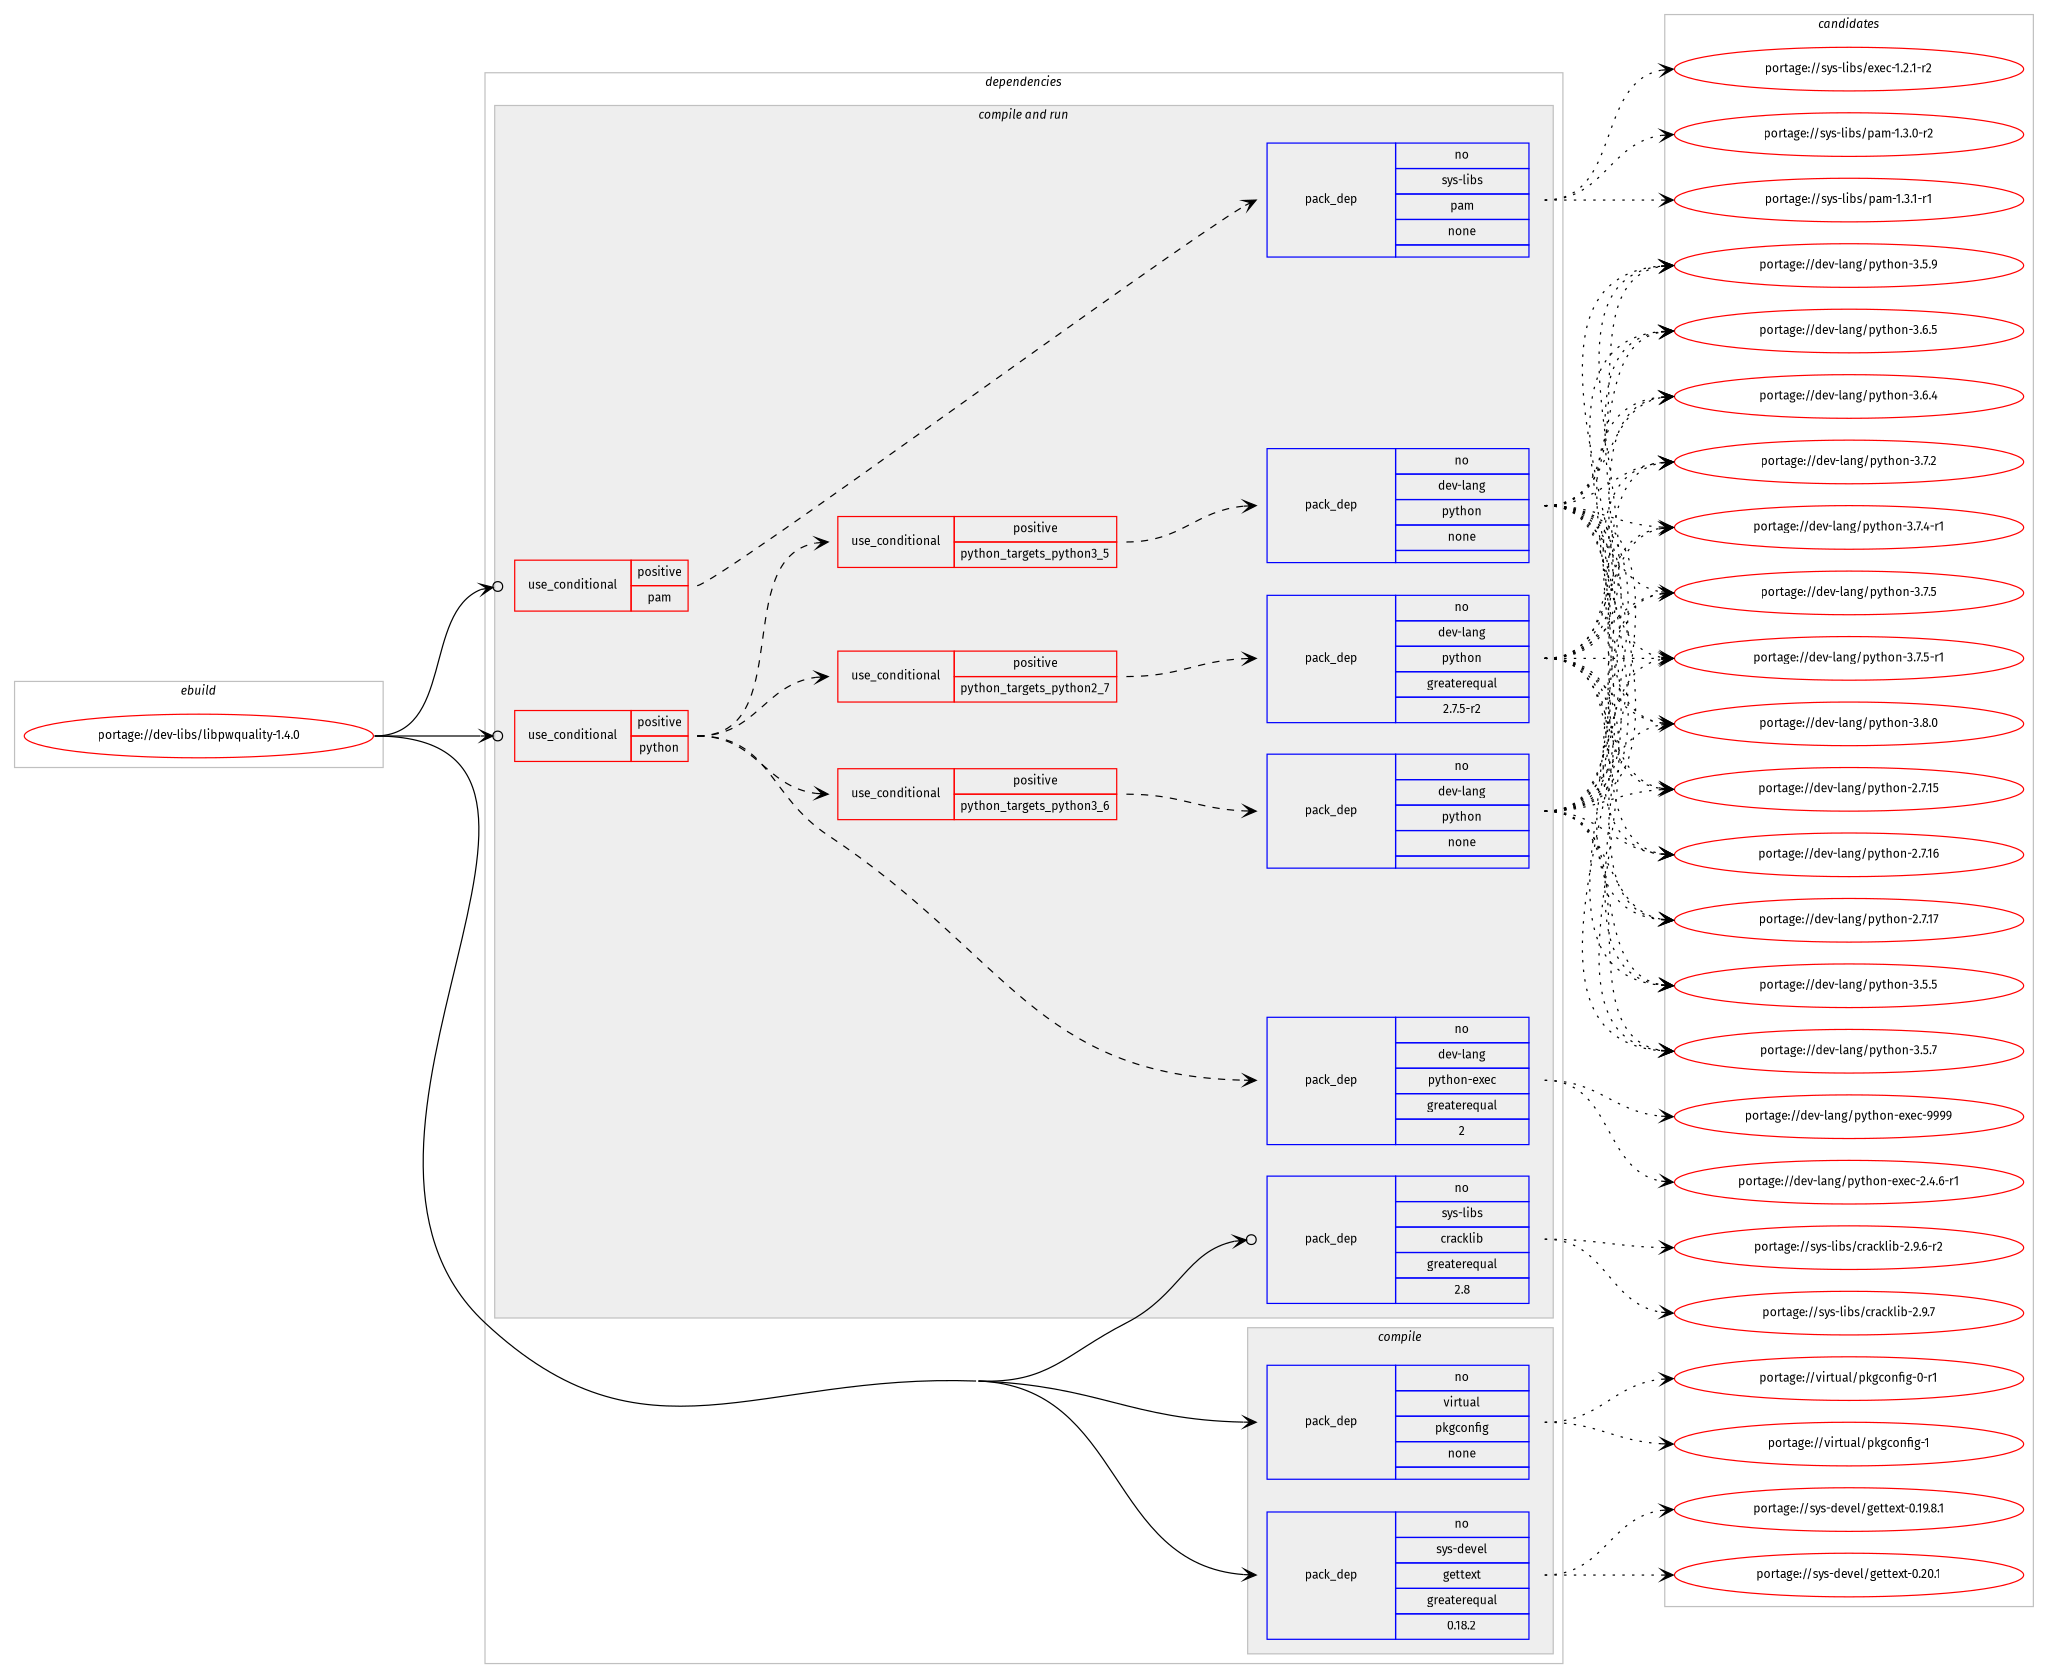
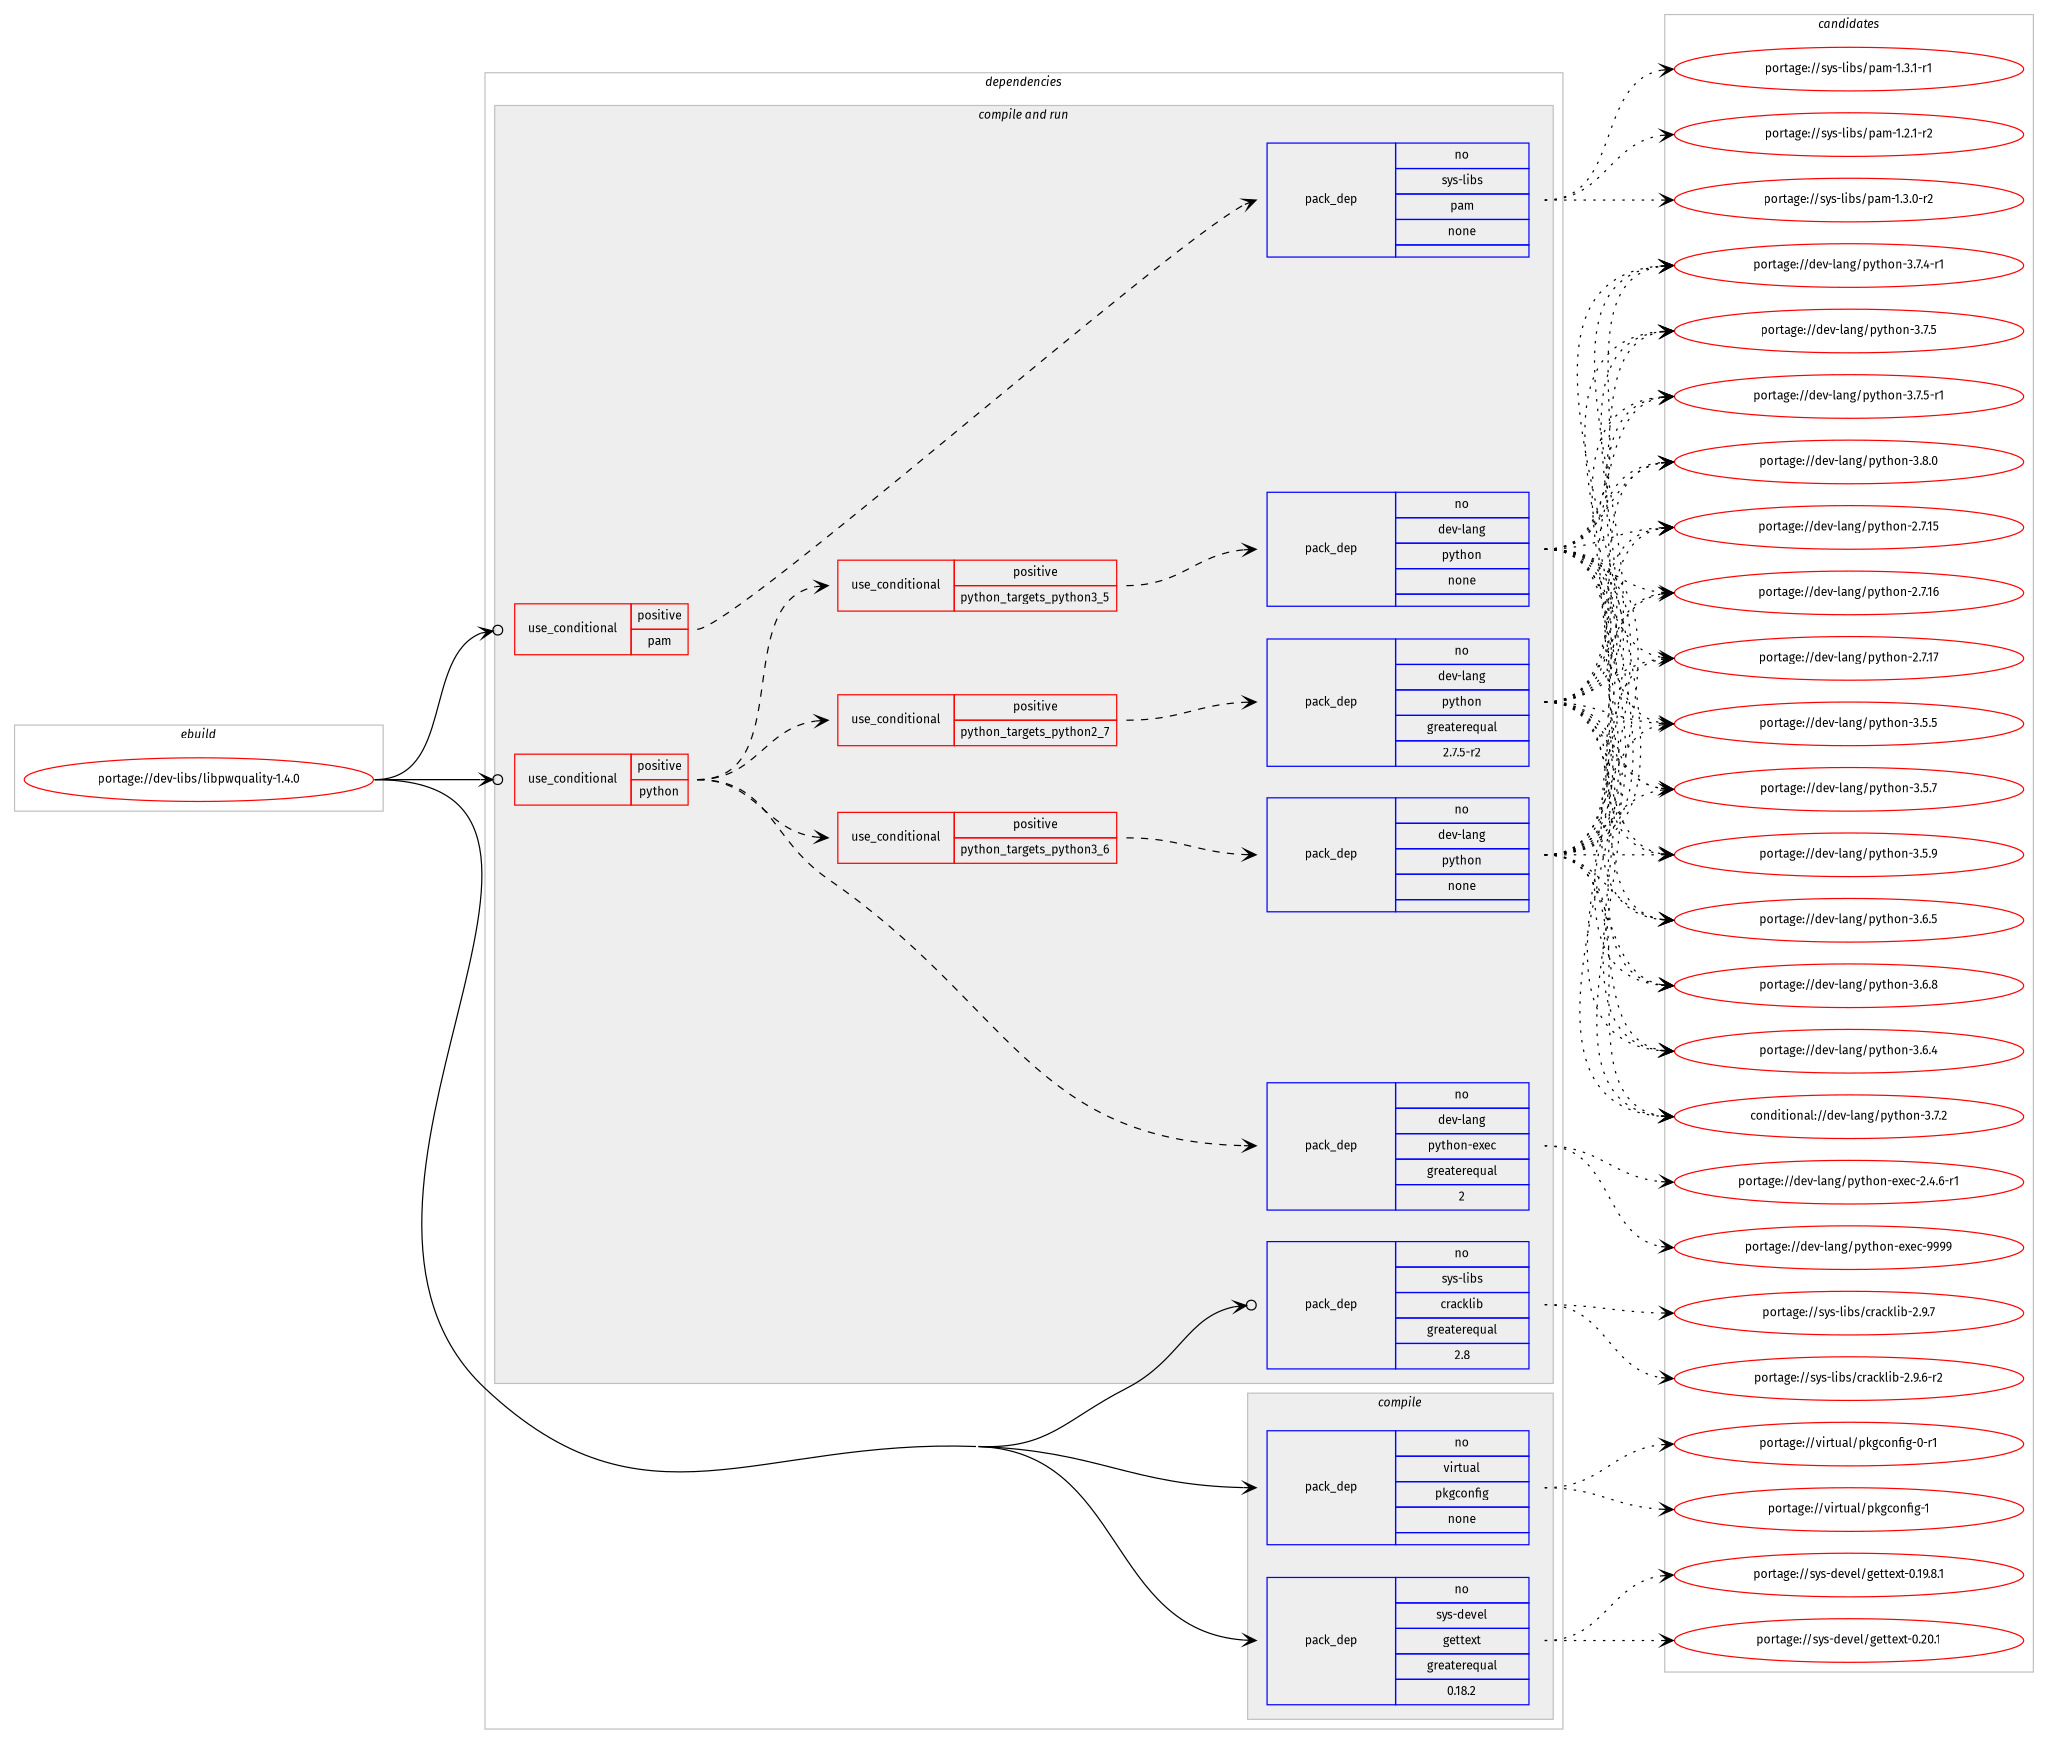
node "portage://sys-libs/exec-1.2.1-r2": label "portage://sys-libs/exec-1.2.1-r2" -> "portage://sys-libs/pam-1.2.1-r2"
node "portage://dev-lang/python-3.7.2": label "portage://dev-lang/python-3.7.2" -> "conditional://dev-lang/python-3.7.2"
node "portage://dev-lang/python-3.6.8": added
